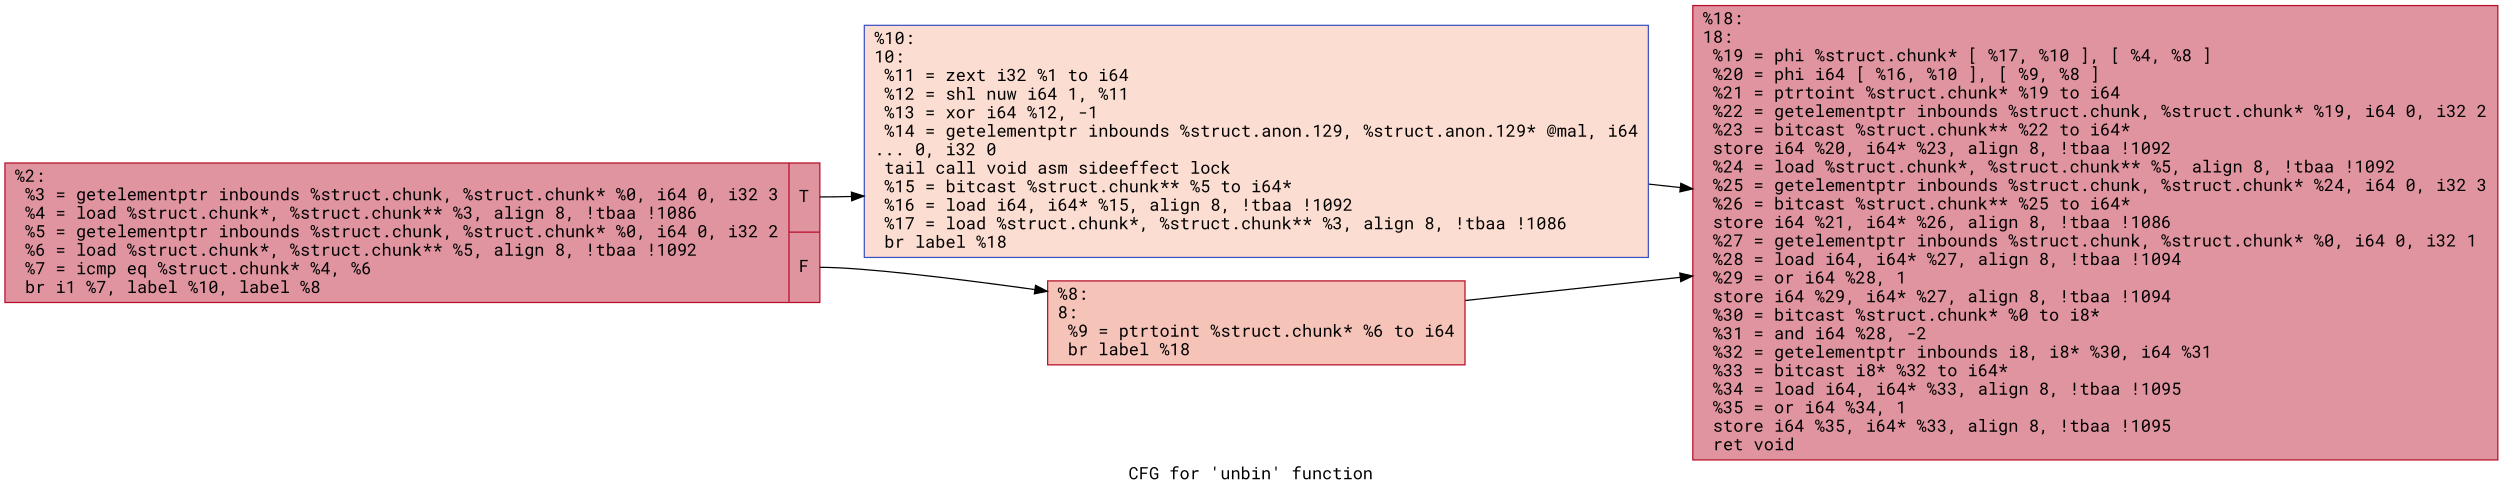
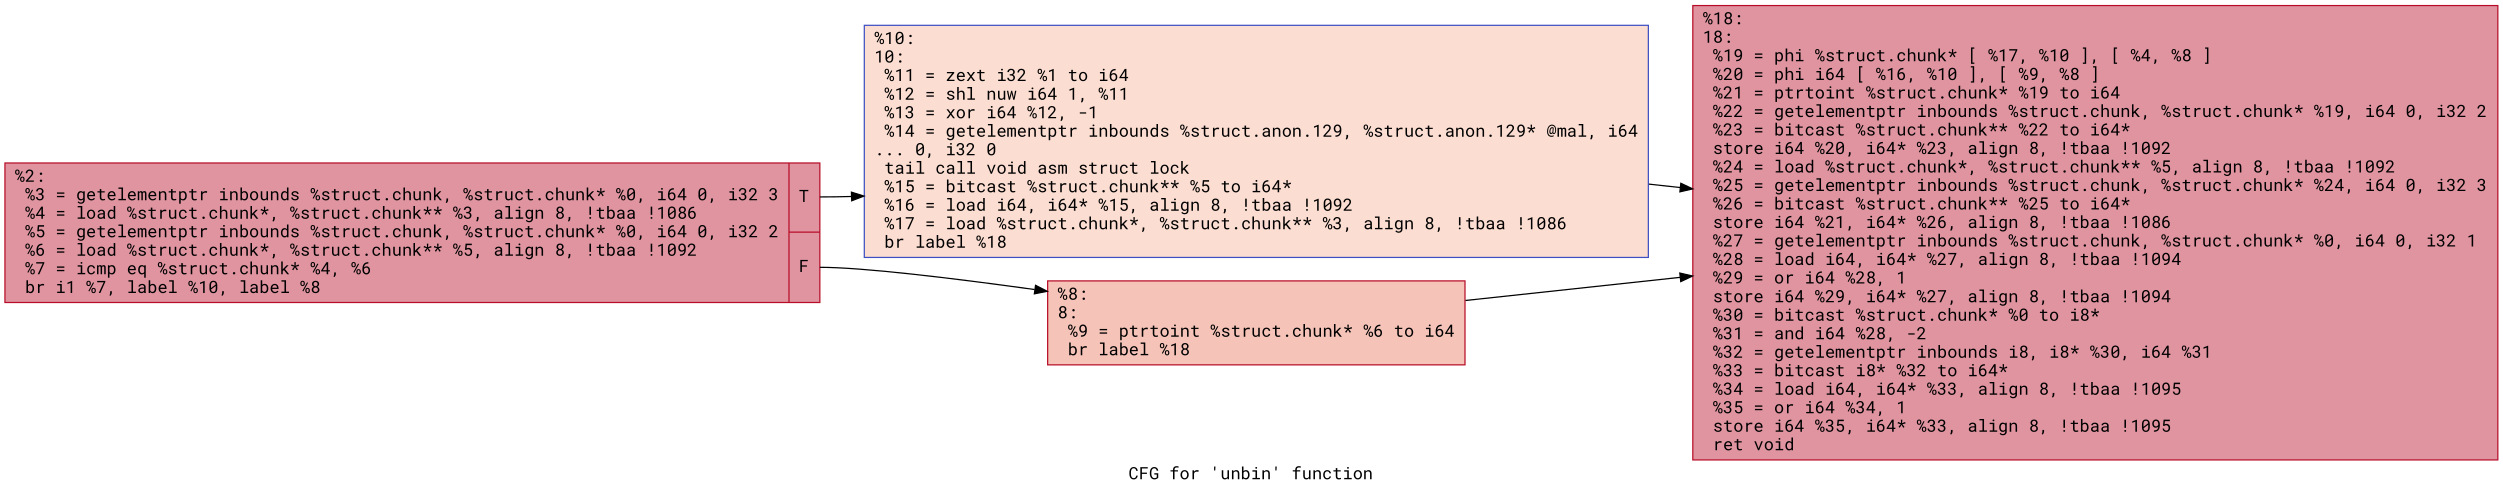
node "%10:": text "tail call void asm sideeffect lock" -> "tail call void asm struct lock"
